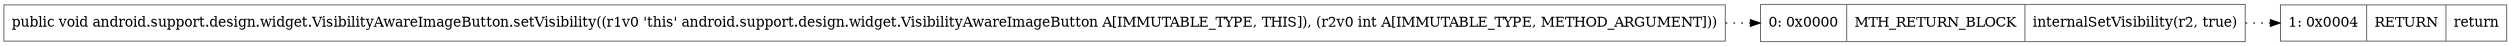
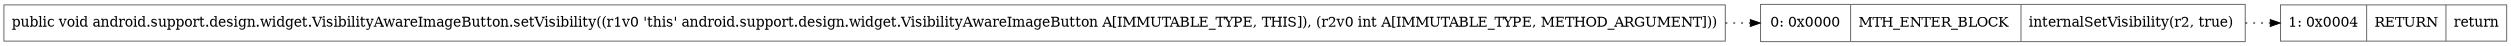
node "0: 0x0000": text "MTH_RETURN_BLOCK" -> "MTH_ENTER_BLOCK"
